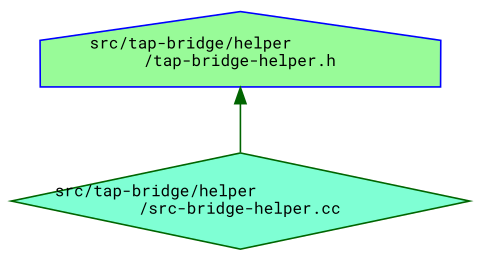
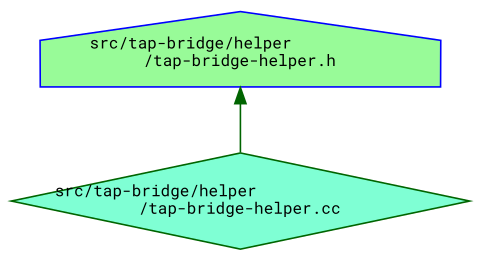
node "src/tap-bridge/helper /src-bridge-helper.cc": label "src/tap-bridge/helper /src-bridge-helper.cc" -> "src/tap-bridge/helper /tap-bridge-helper.cc"
